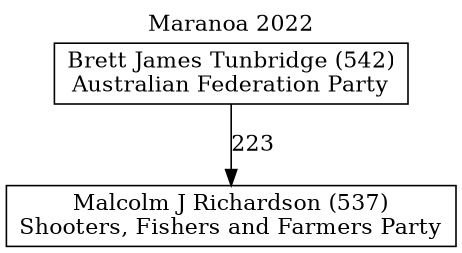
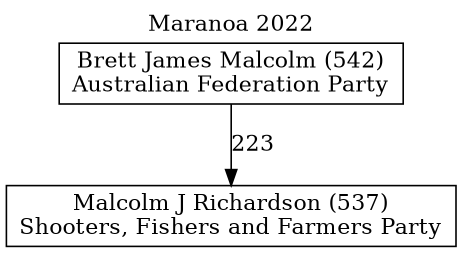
node "Brett James Tunbridge (542) Australian Federation Party": label "Brett James Tunbridge (542) Australian Federation Party" -> "Brett James Malcolm (542) Australian Federation Party"
